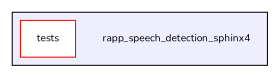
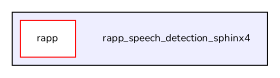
node "tests": label "tests" -> "rapp"
